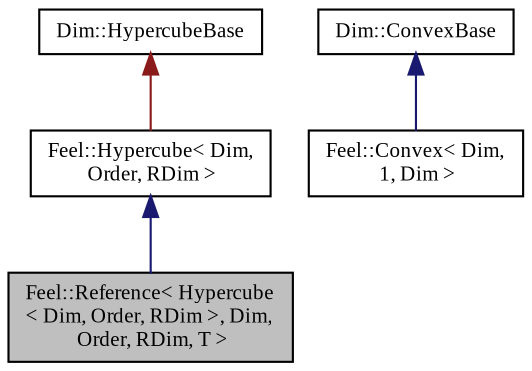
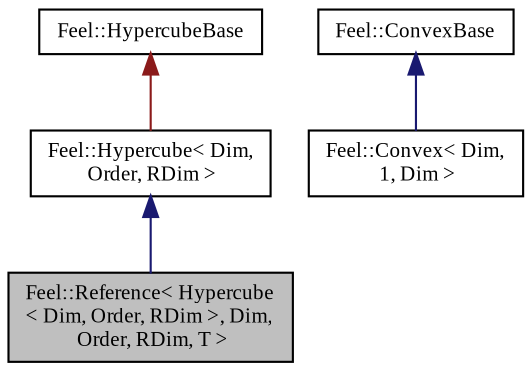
node "Dim::HypercubeBase": label "Dim::HypercubeBase" -> "Feel::HypercubeBase"
node "Dim::ConvexBase": label "Dim::ConvexBase" -> "Feel::ConvexBase"
